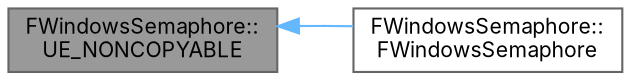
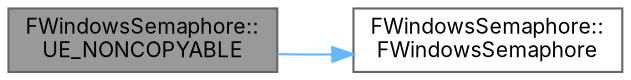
edge "FWindowsSemaphore:: FWindowsSemaphore" -> "FWindowsSemaphore:: UE_NONCOPYABLE": reversed
